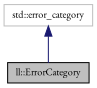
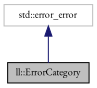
node "std::error_category": label "std::error_category" -> "std::error_error"
